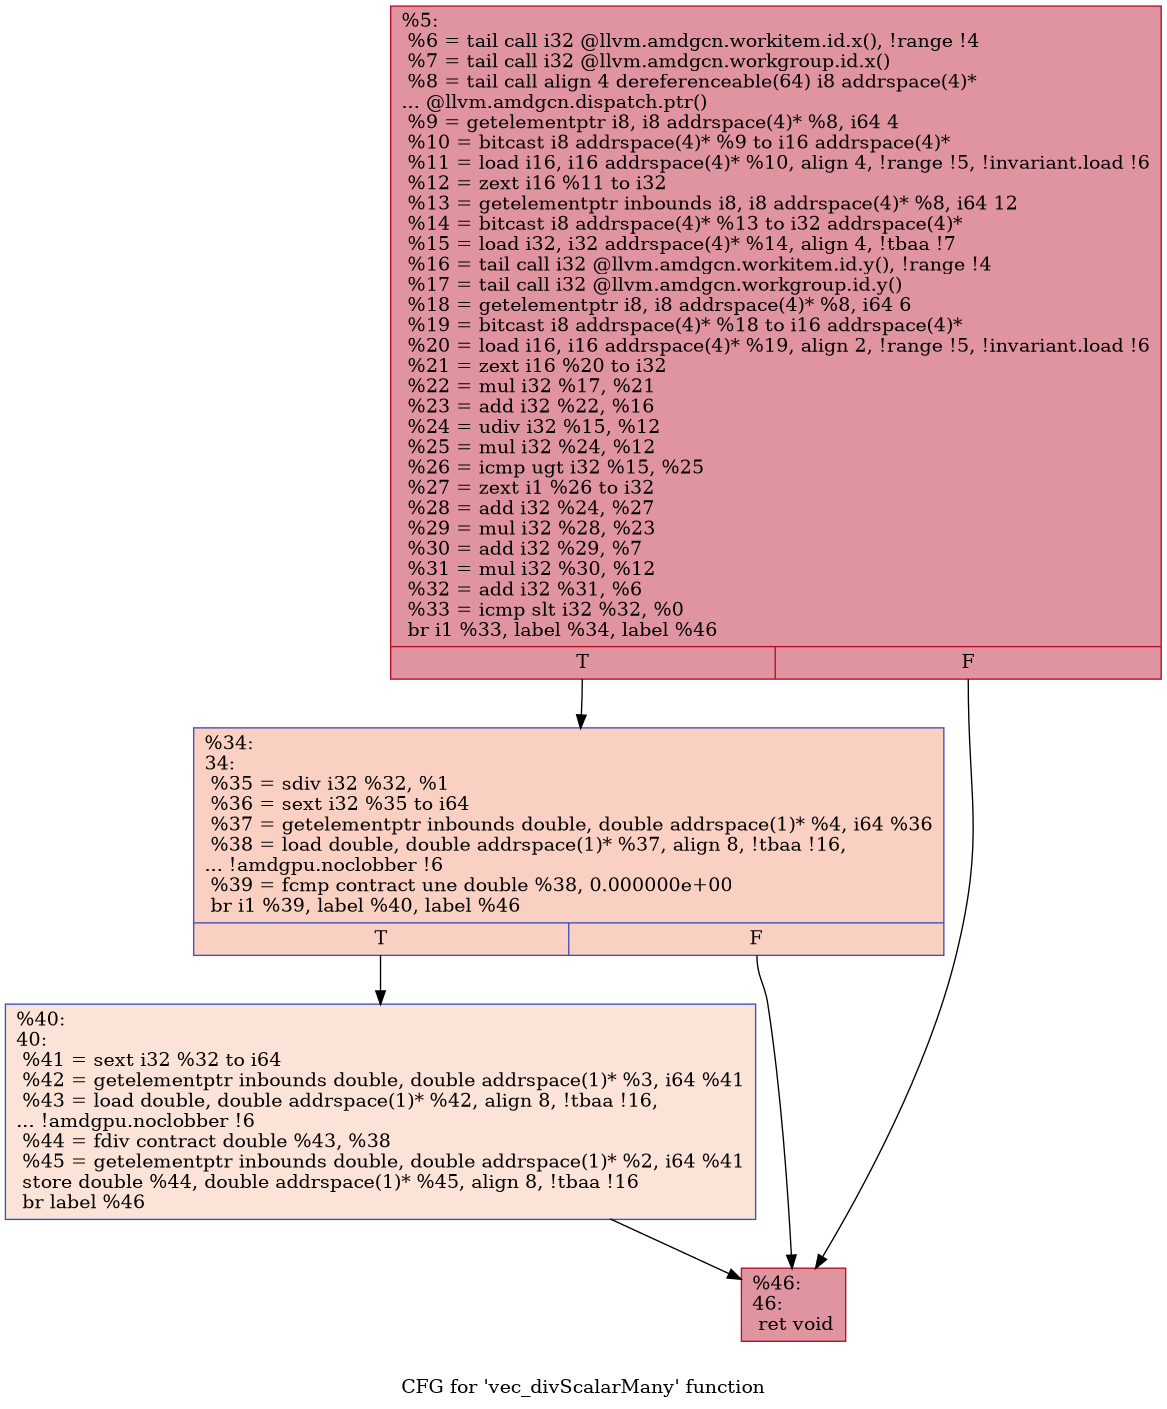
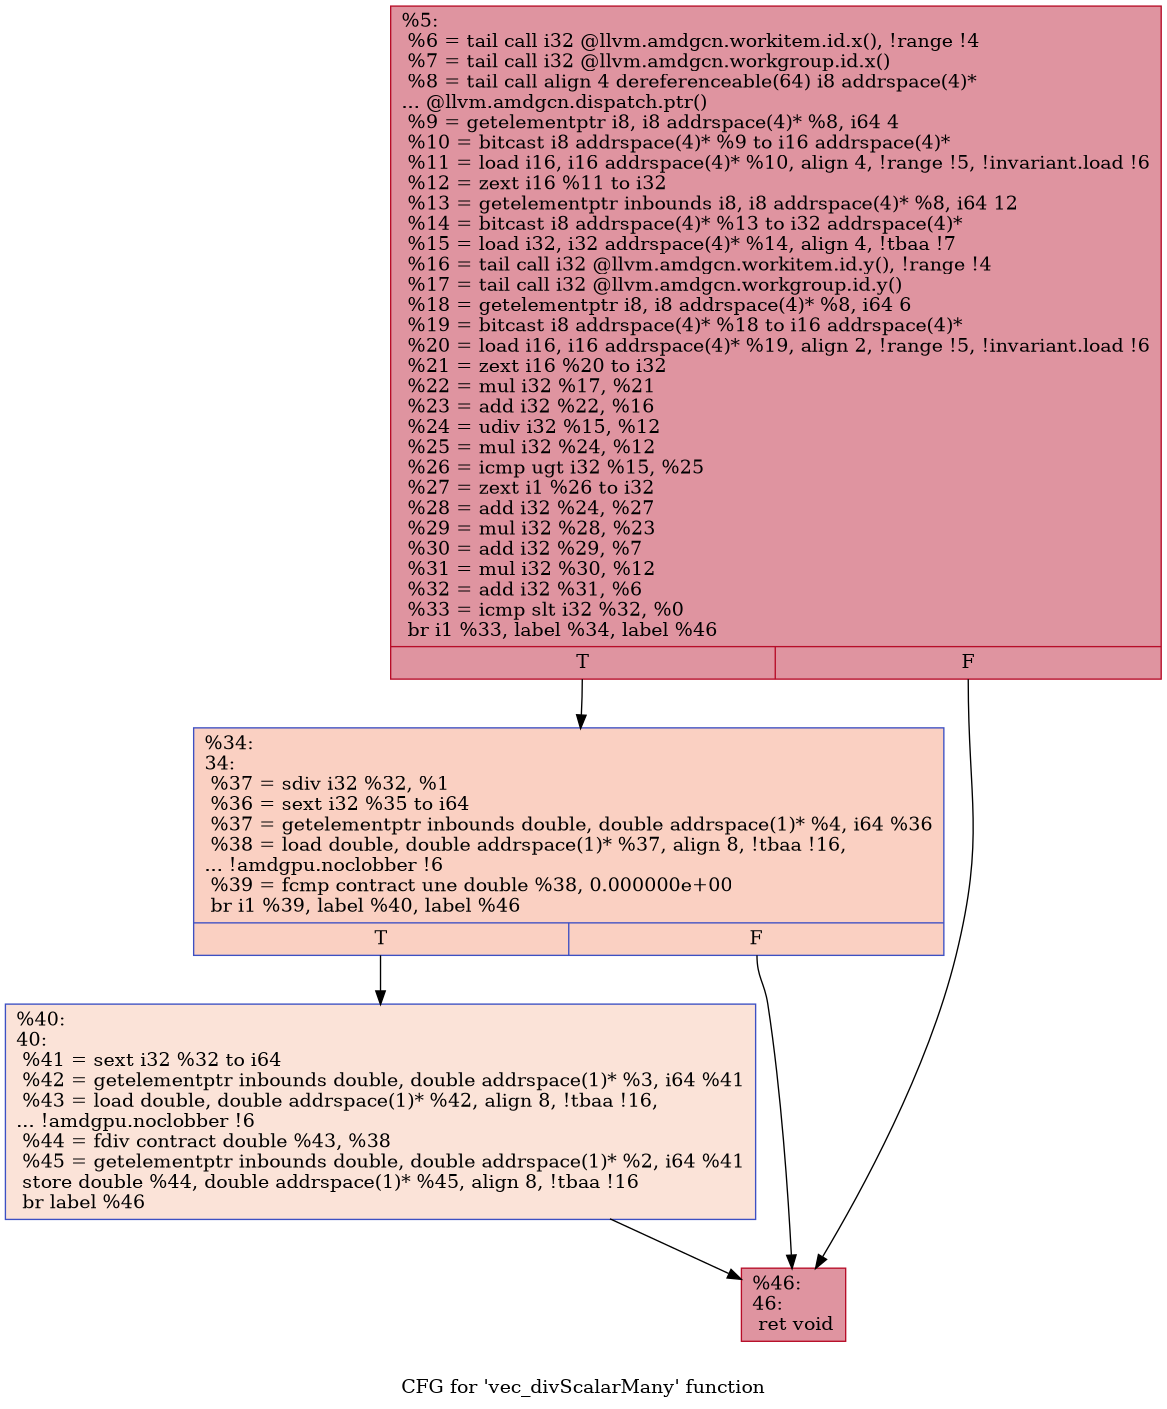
node "%34:": text "%35 = sdiv i32 %32, %1" -> "%37 = sdiv i32 %32, %1"
